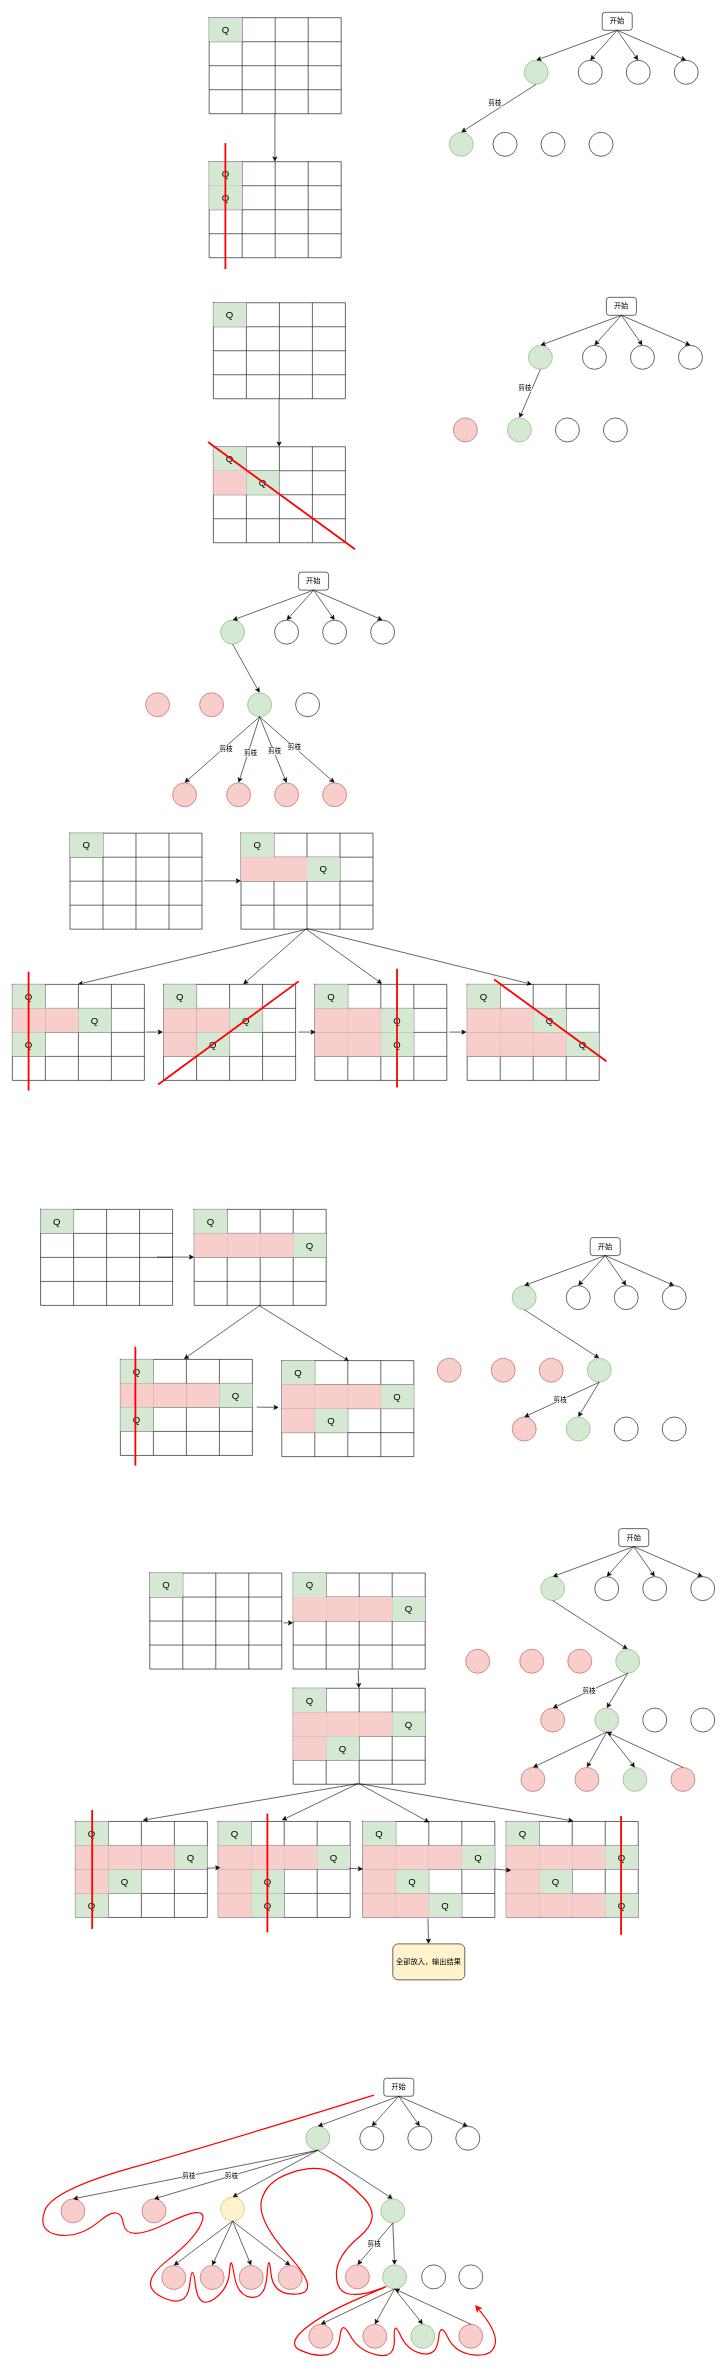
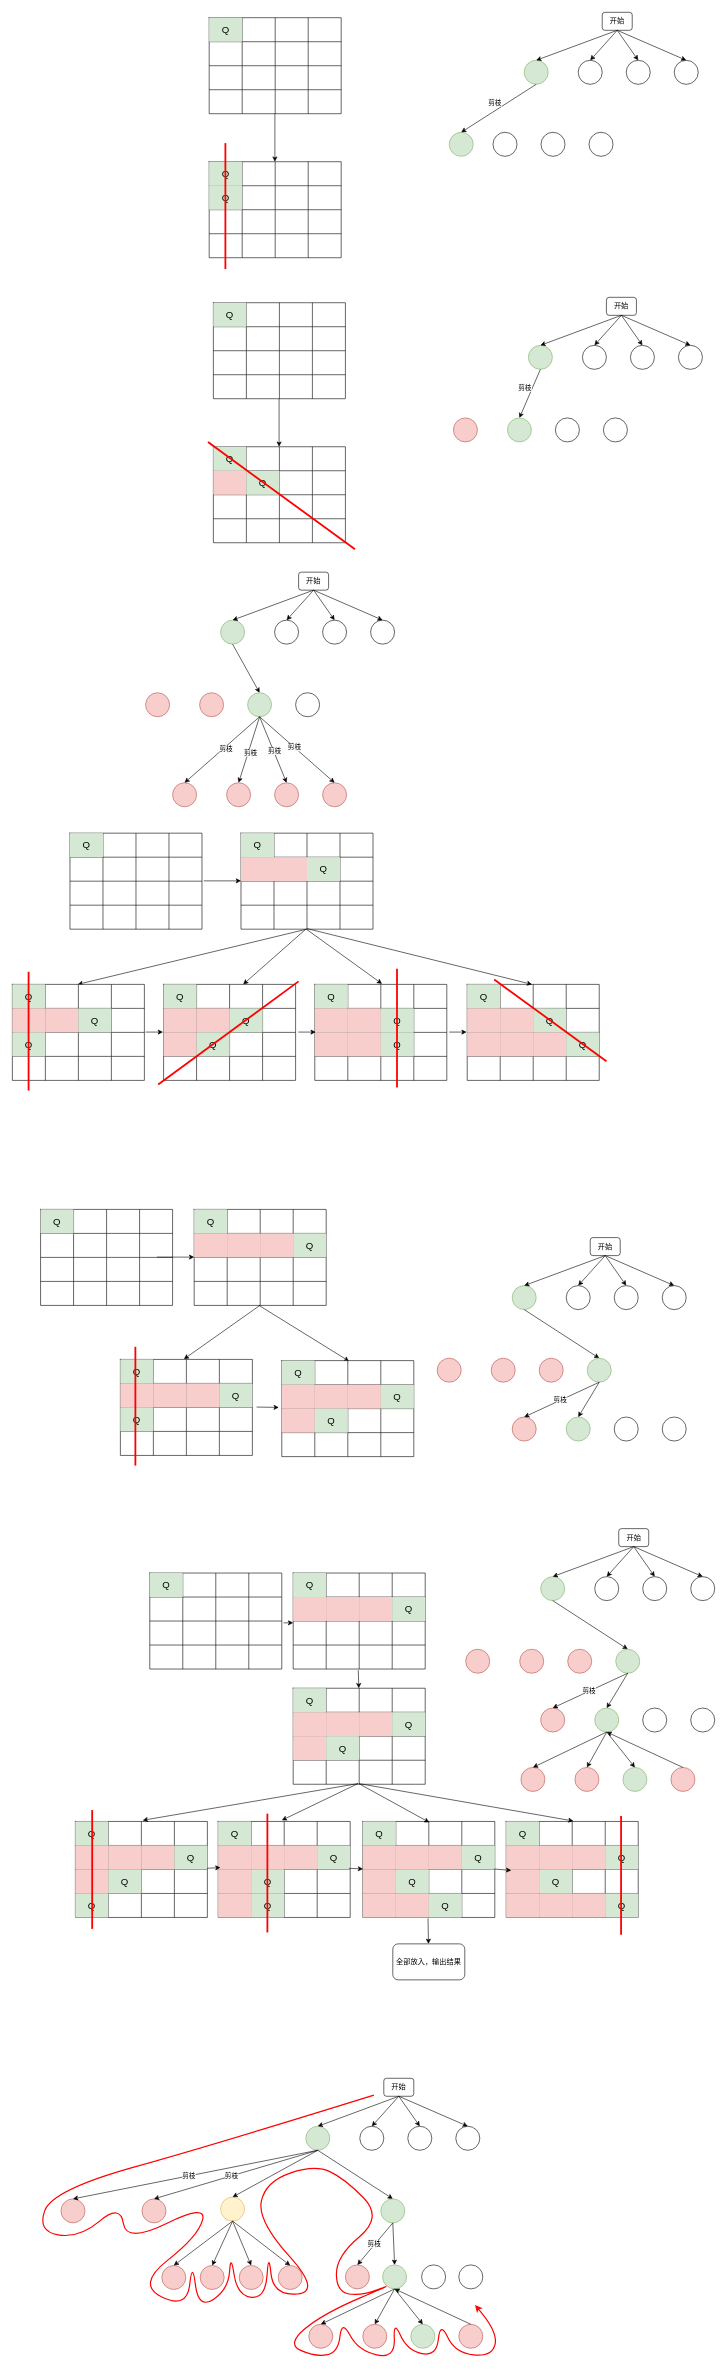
node "全部放入，输出结果": fillcolor #fff2cc -> #ffffff
